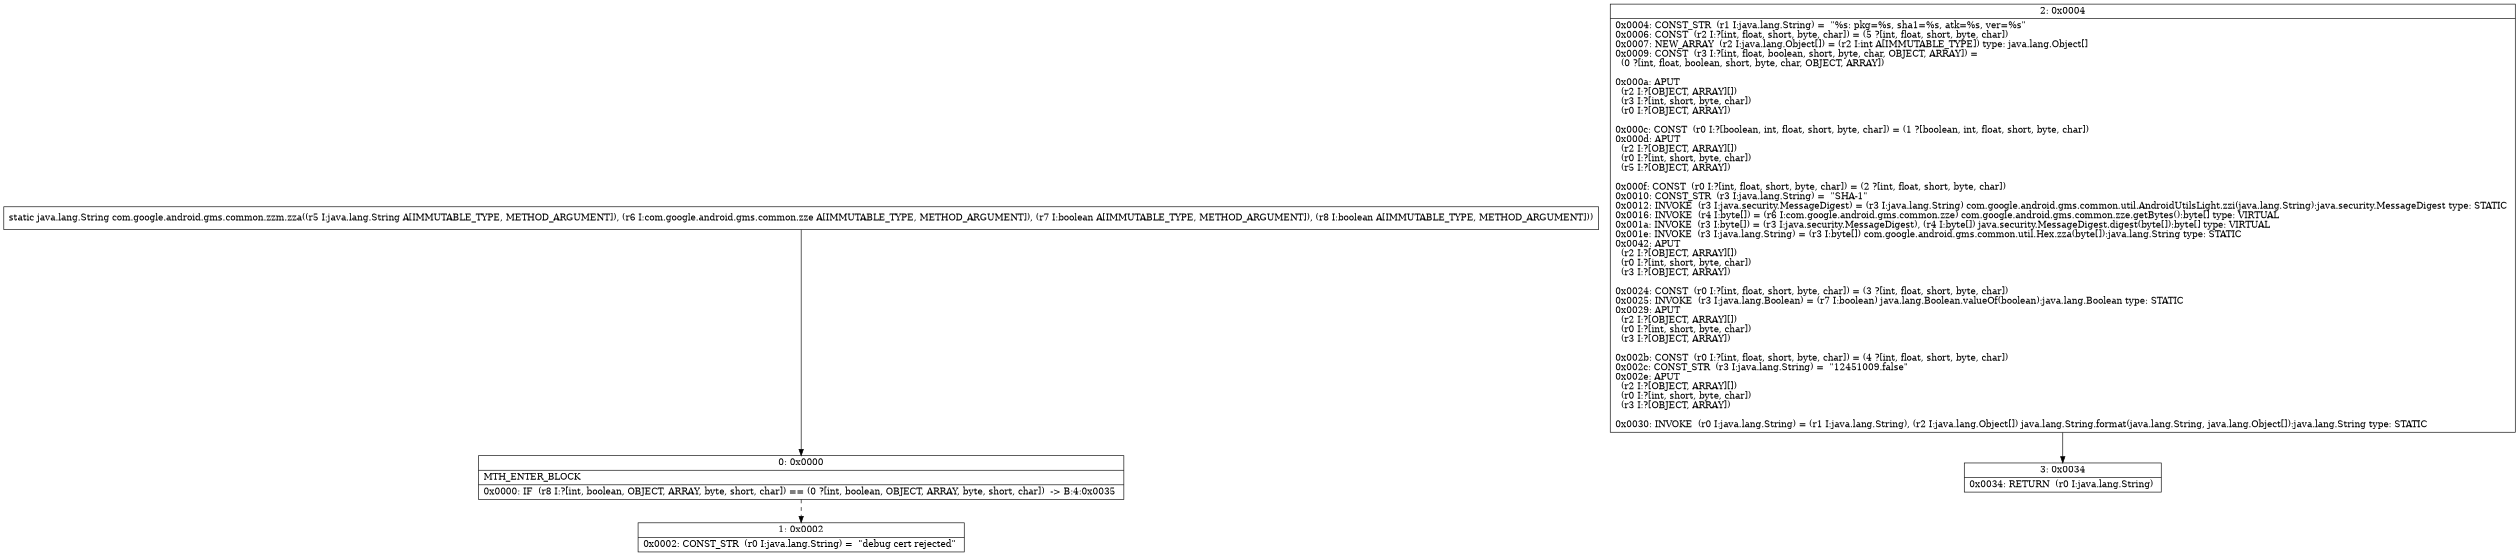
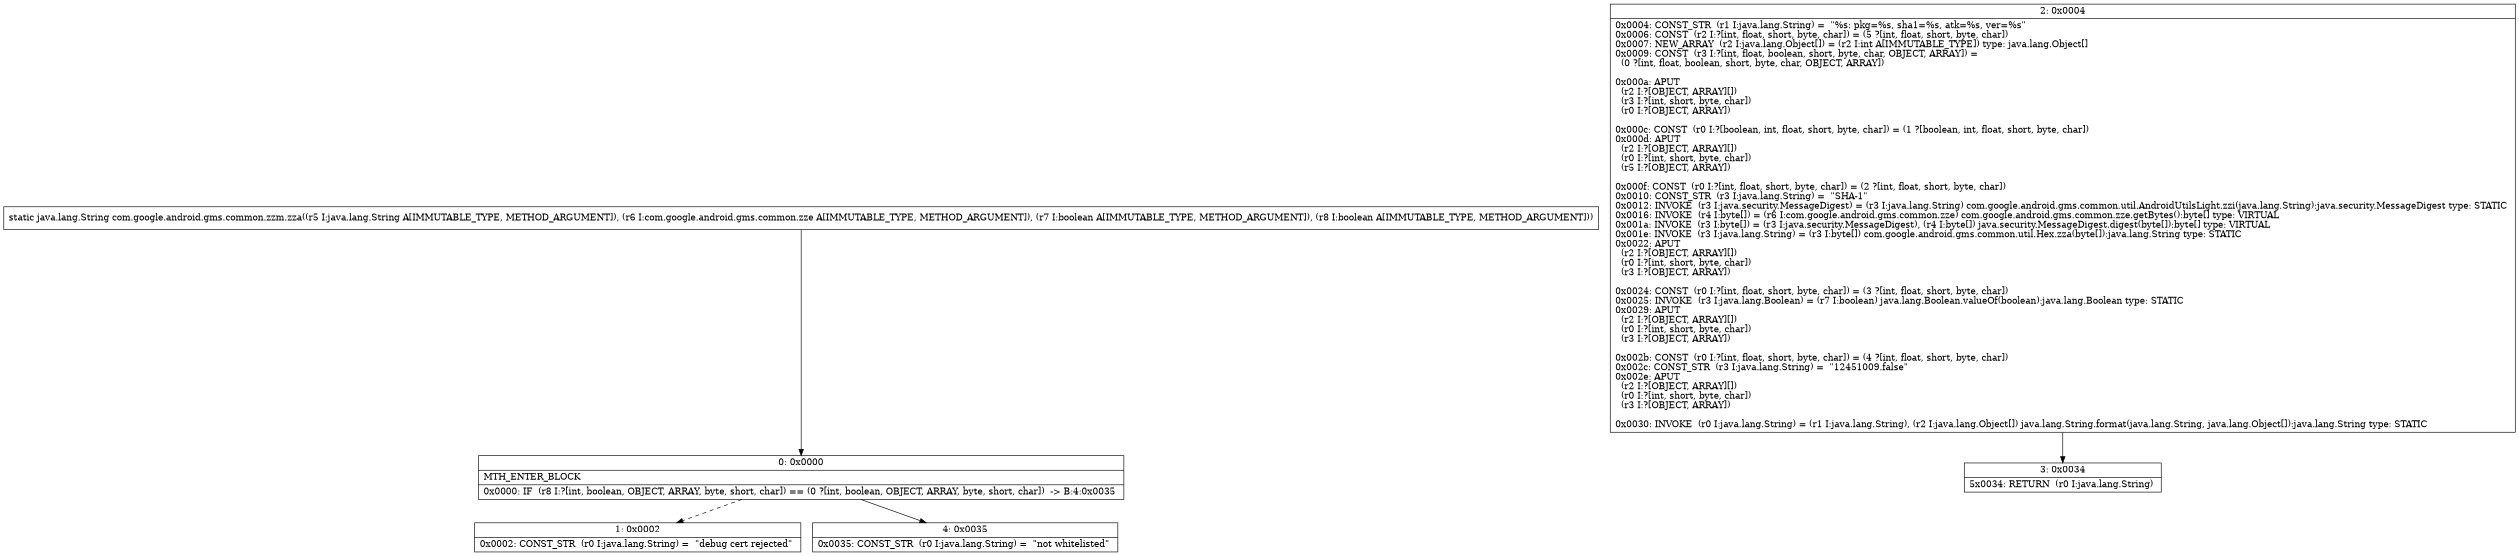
node "2: 0x0004": text "0x0042: APUT" -> "0x0022: APUT"
node "3: 0x0034": text "0x0034: RETURN  (r0 I:java.lang.String)" -> "5x0034: RETURN  (r0 I:java.lang.String)"
node "4: 0x0035": added
